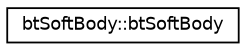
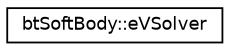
node "btSoftBody::btSoftBody": label "btSoftBody::btSoftBody" -> "btSoftBody::eVSolver"
